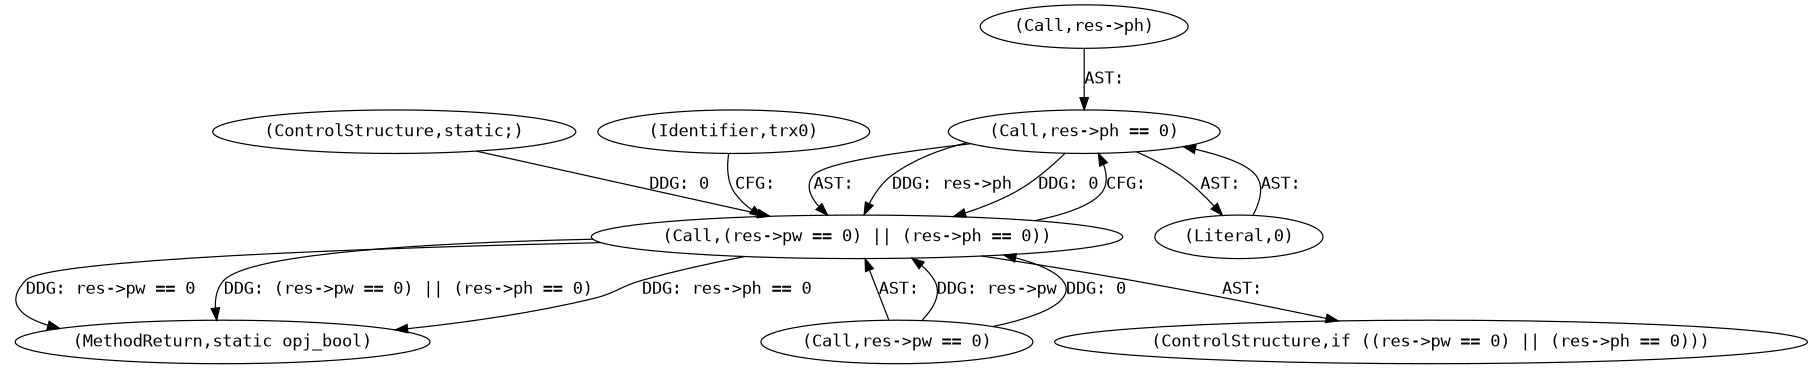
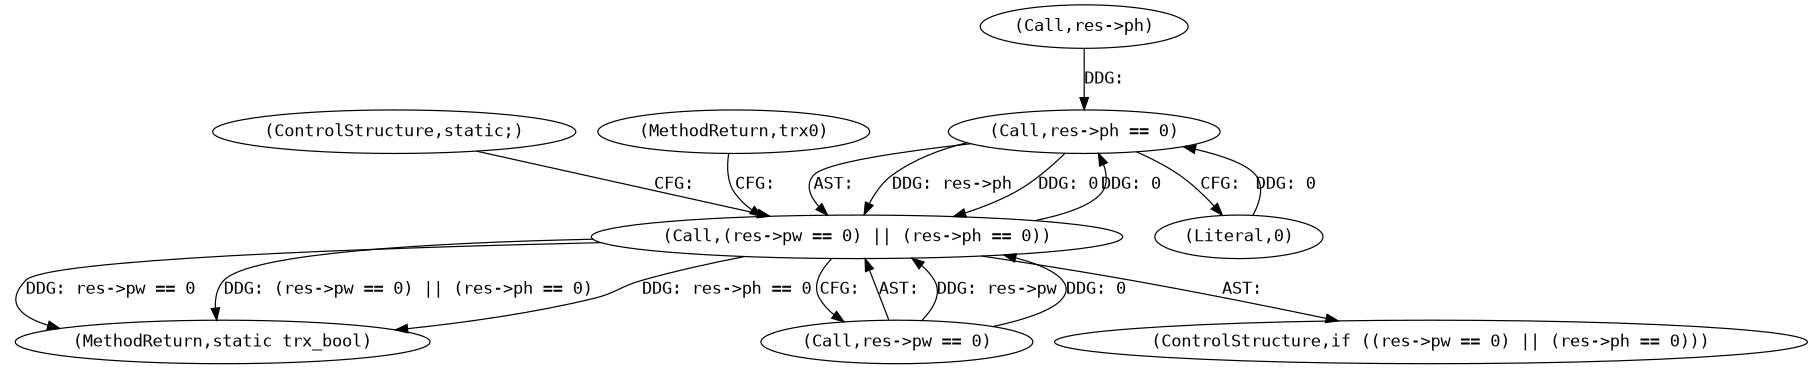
edge "(Call,res->ph)" -> "(Call,res->ph == 0)": label "AST: " -> "DDG: "
node "(Identifier,trx0)": label "(Identifier,trx0)" -> "(MethodReturn,trx0)"
edge "(ControlStructure,static;)" -> "(Call,(res->pw == 0) || (res->ph == 0))": label "DDG: 0" -> "CFG: "
edge "(Call,(res->pw == 0) || (res->ph == 0))" -> "(Call,res->ph == 0)": label "CFG: " -> "DDG: 0"
edge "(Call,res->ph == 0)" -> "(Literal,0)": label "AST: " -> "CFG: "
edge "(Literal,0)" -> "(Call,res->ph == 0)": label "AST: " -> "DDG: 0"
edge "(Call,(res->pw == 0) || (res->ph == 0))" -> "(Call,res->pw == 0)": added, label "CFG:"
node "(MethodReturn,static opj_bool)": label "(MethodReturn,static opj_bool)" -> "(MethodReturn,static trx_bool)"
